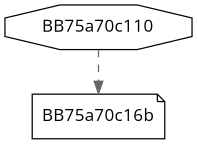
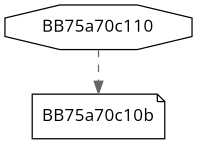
node "BB75a70c16b": label "BB75a70c16b" -> "BB75a70c10b"
